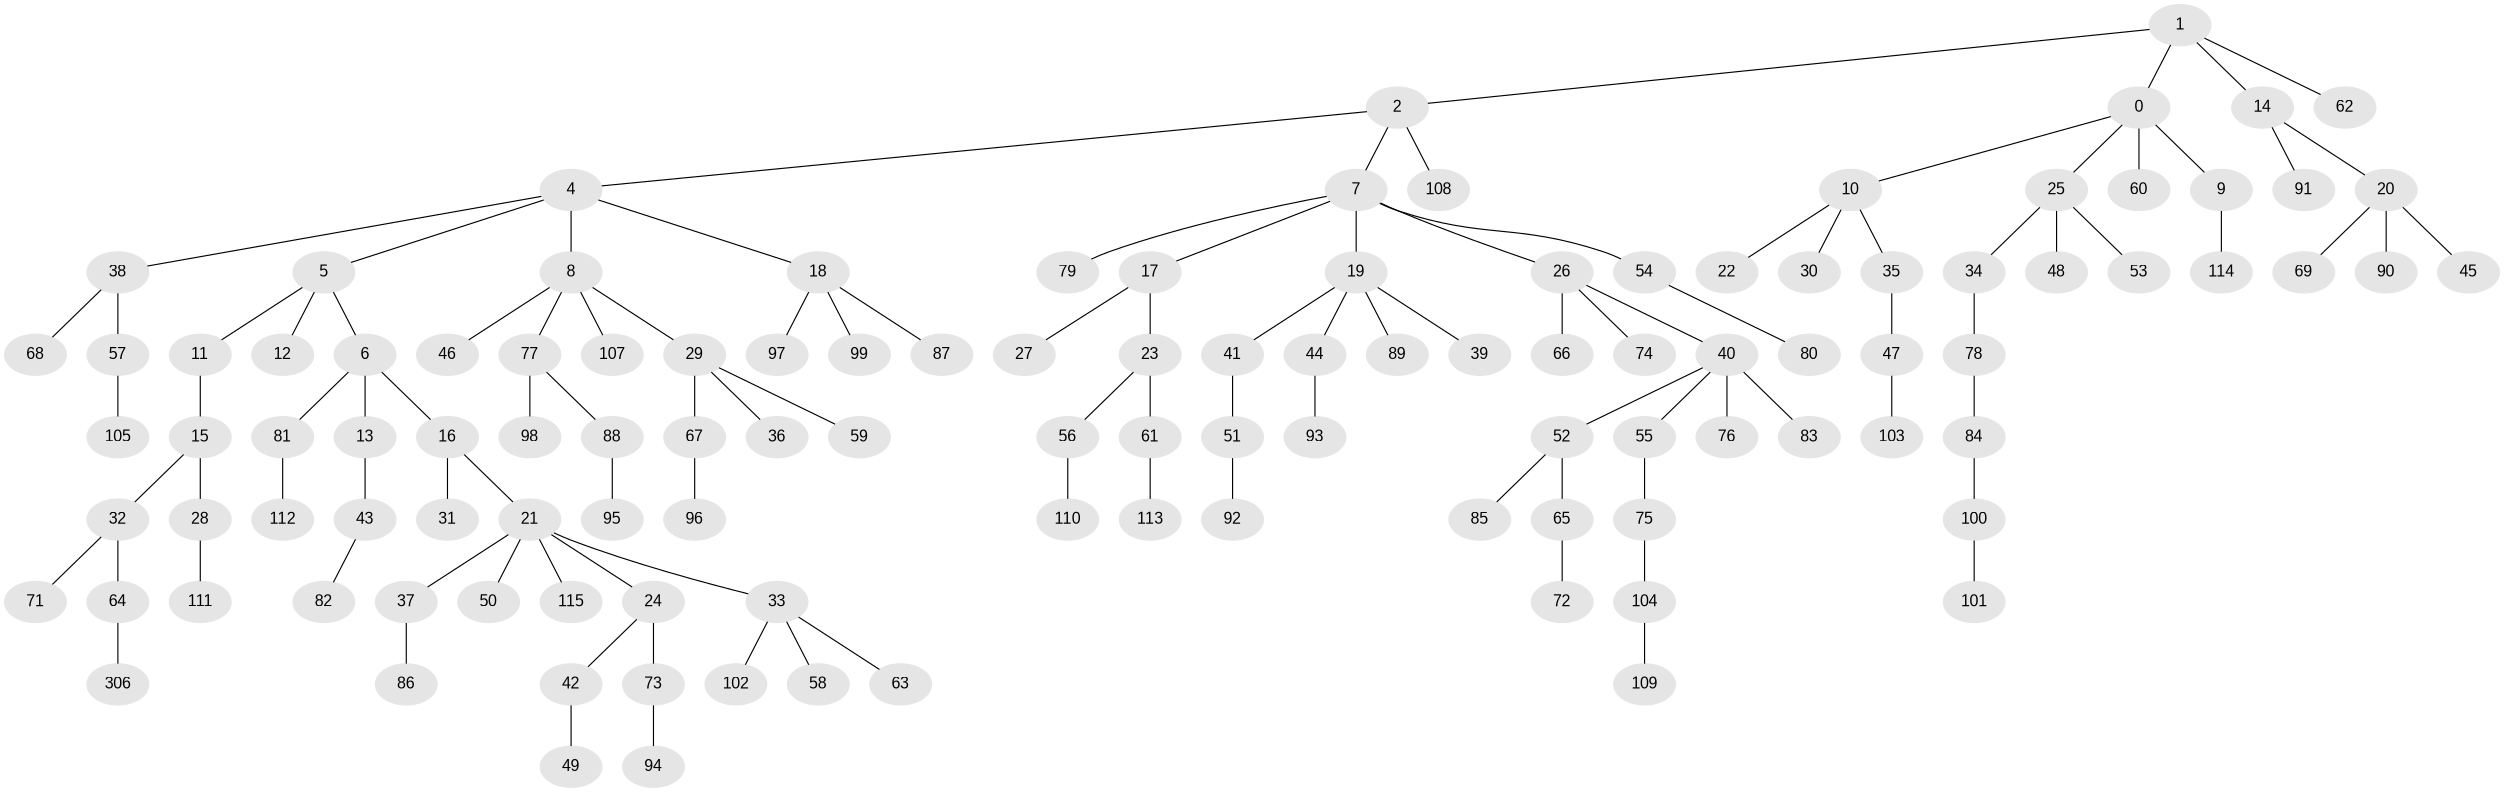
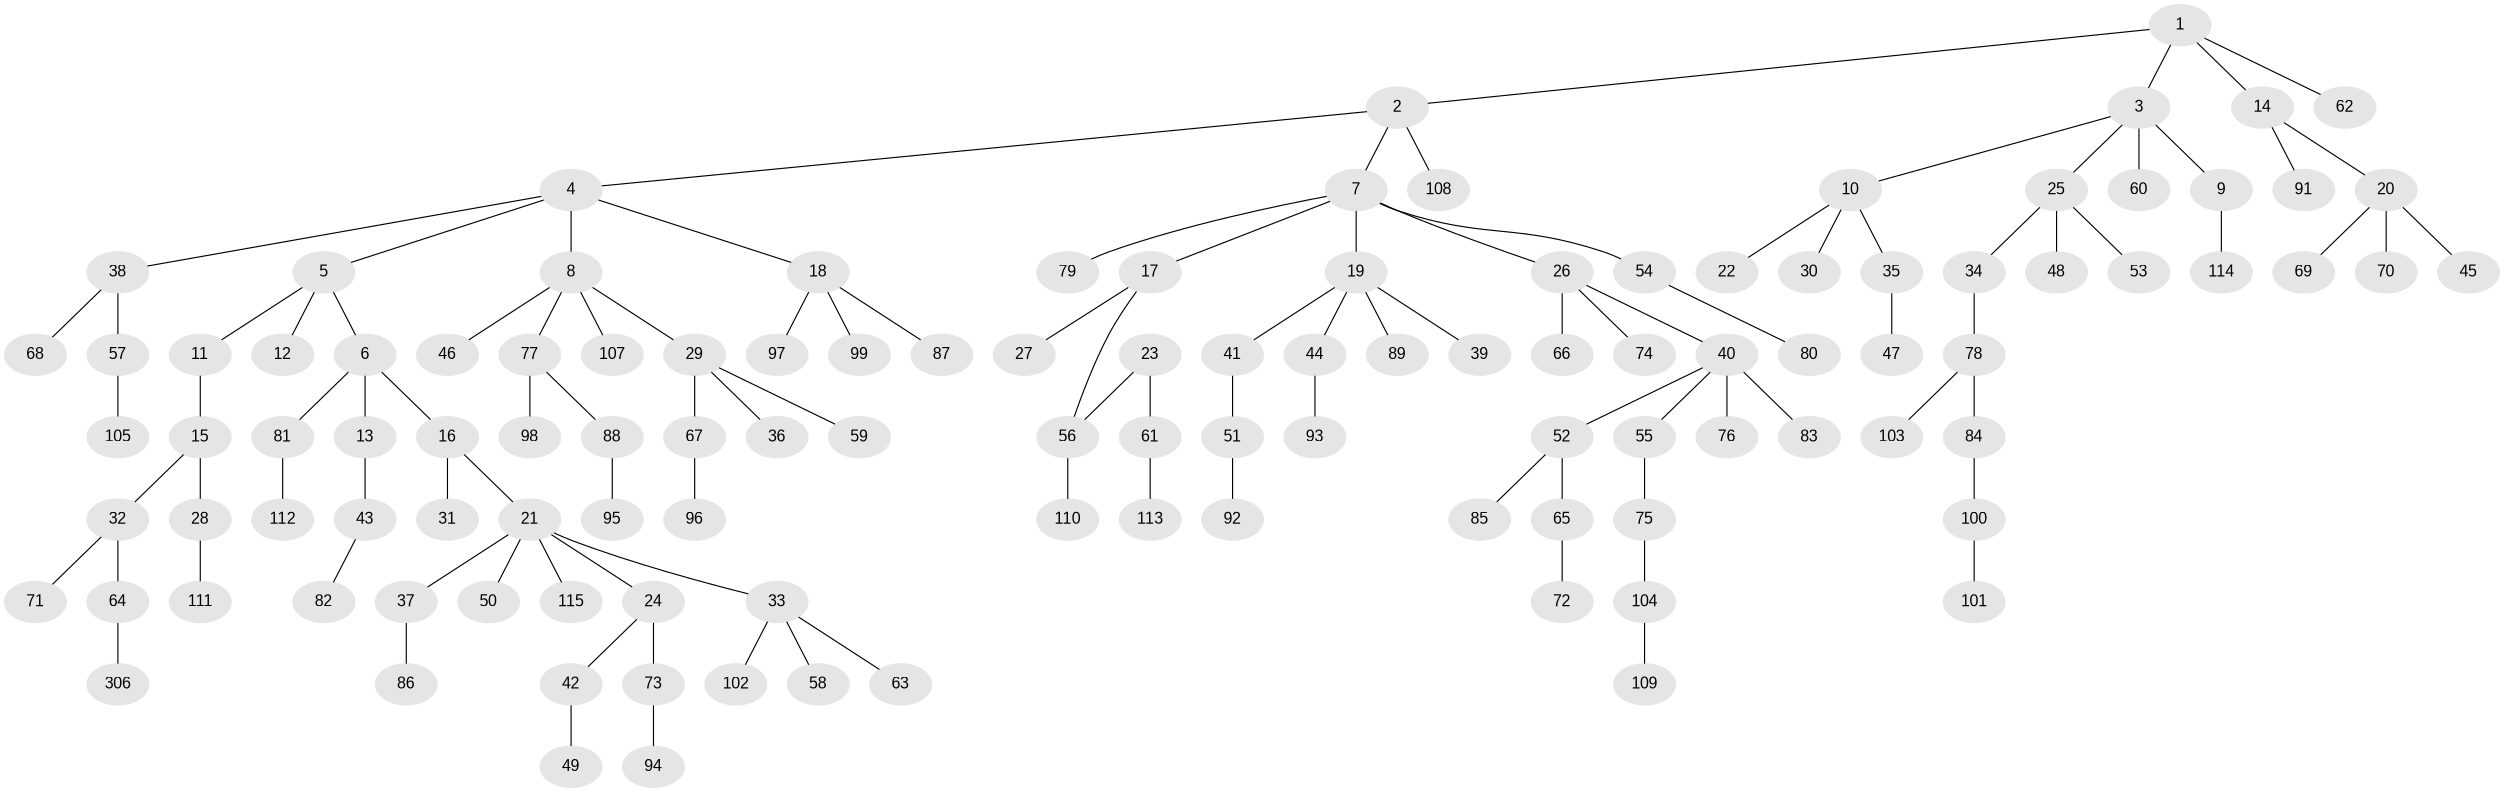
node "0": label "0" -> "3"
node "90": label "90" -> "70"
edge "17" -- "23": now "17" -- "56"
edge "47" -- "103": now "78" -- "103"
